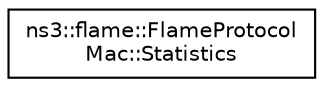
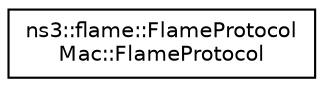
node "ns3::flame::FlameProtocol Mac::Statistics": label "ns3::flame::FlameProtocol Mac::Statistics" -> "ns3::flame::FlameProtocol Mac::FlameProtocol"
